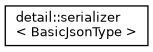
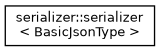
node "detail::serializer < BasicJsonType >": label "detail::serializer < BasicJsonType >" -> "serializer::serializer < BasicJsonType >"
